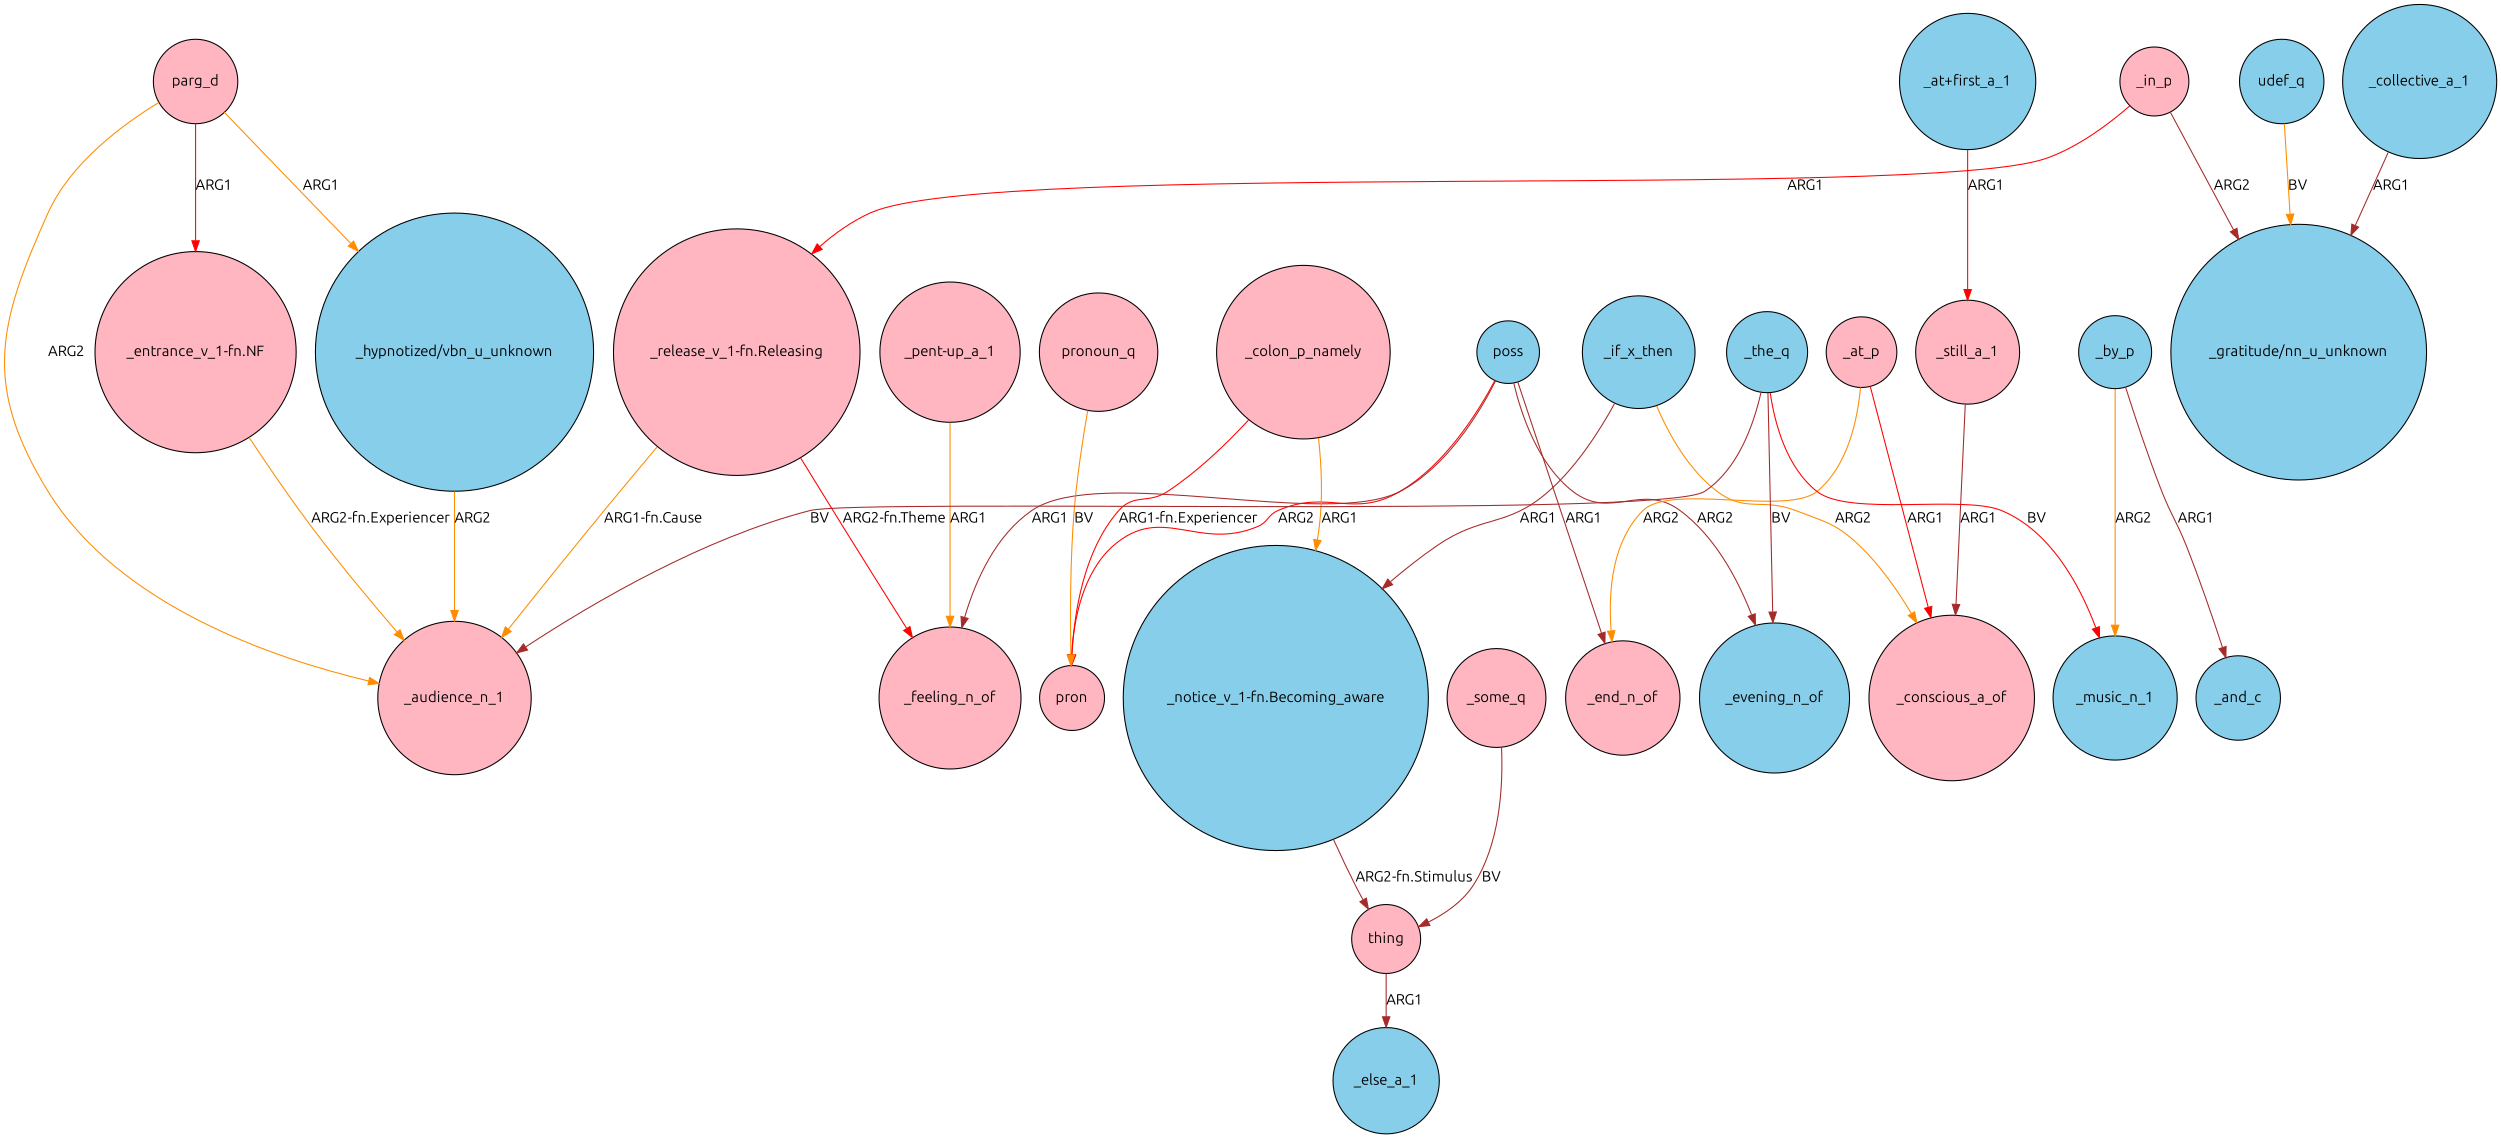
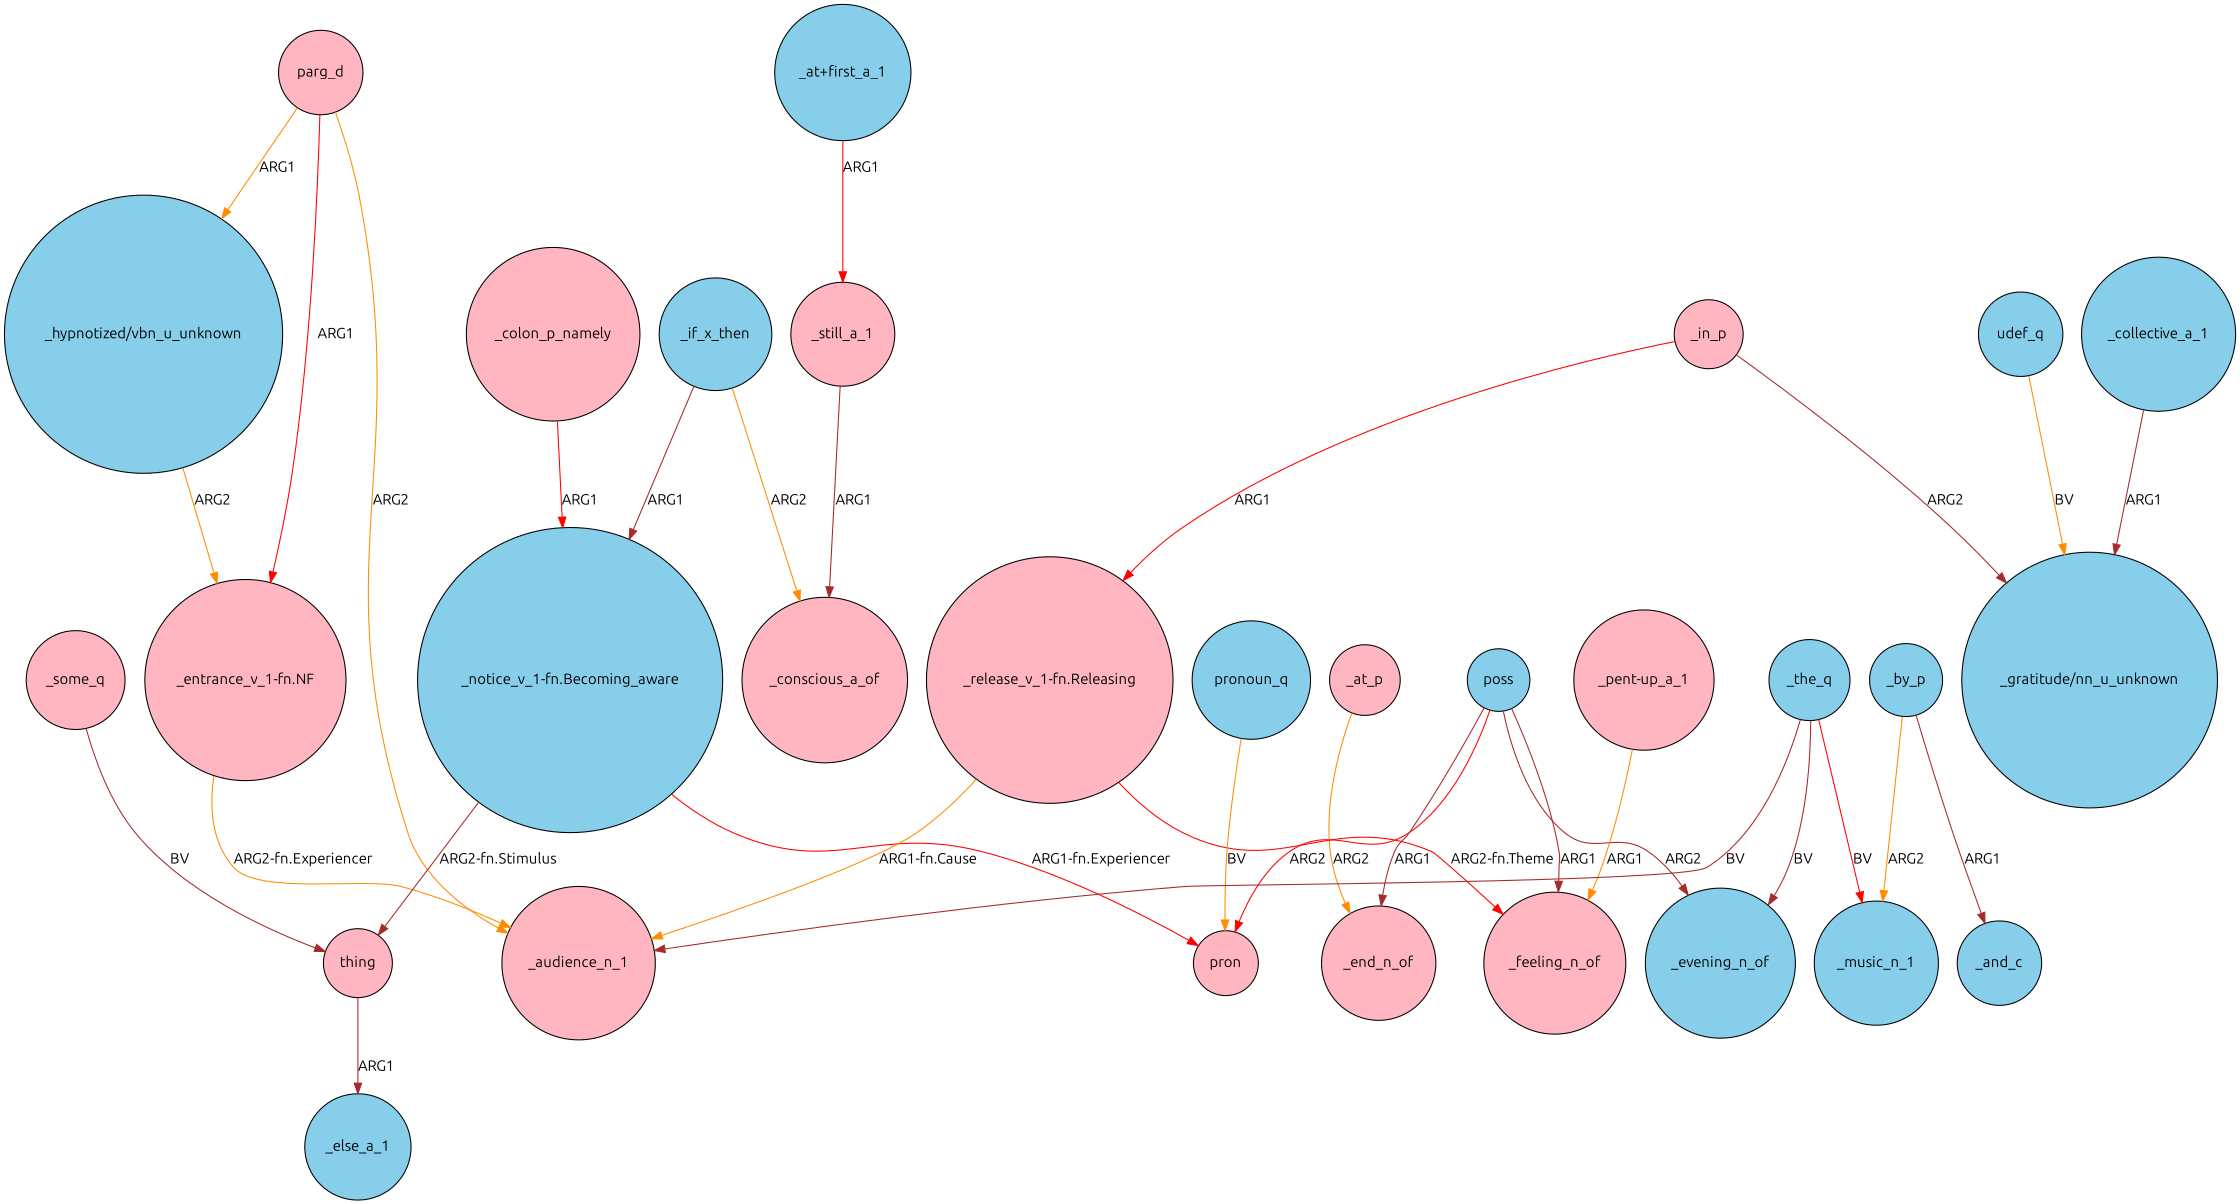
node "pronoun_q": fillcolor lightpink -> skyblue
edge "_colon_p_namely" -> "_notice_v_1-fn.Becoming_aware": color darkorange -> red
edge "_at_p" -> "_conscious_a_of": removed, label "ARG1"
edge "_colon_p_namely" -> "pron": now "_notice_v_1-fn.Becoming_aware" -> "pron"
edge "_hypnotized/vbn_u_unknown" -> "_audience_n_1": now "_hypnotized/vbn_u_unknown" -> "_entrance_v_1-fn.NF"
